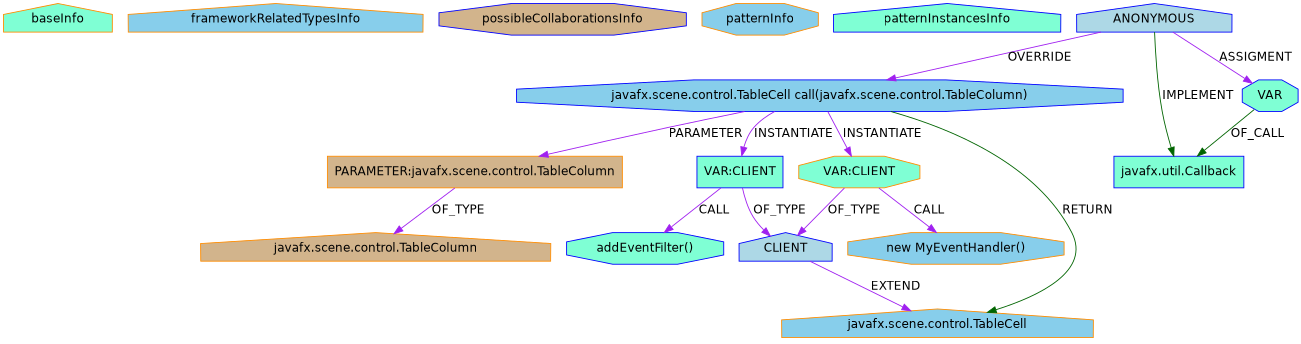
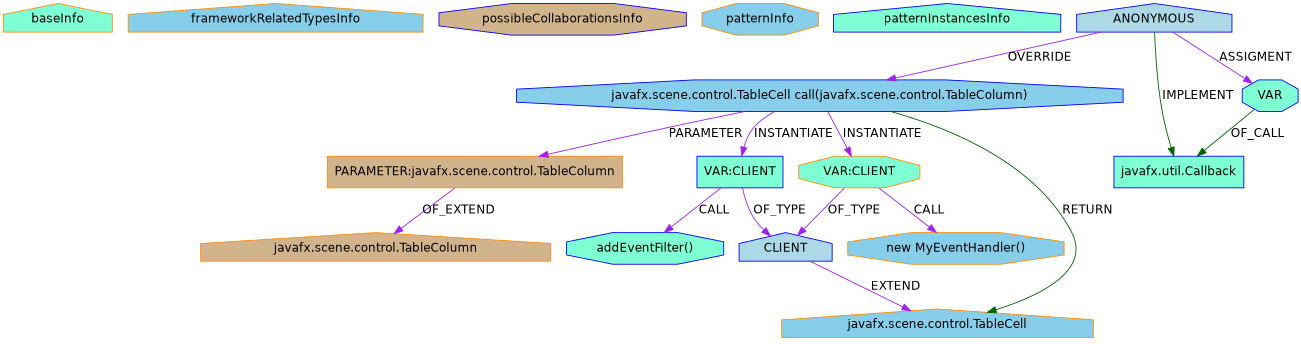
edge "PARAMETER:javafx.scene.control.TableColumn" -> "javafx.scene.control.TableColumn": label "OF_TYPE" -> "OF_EXTEND"
